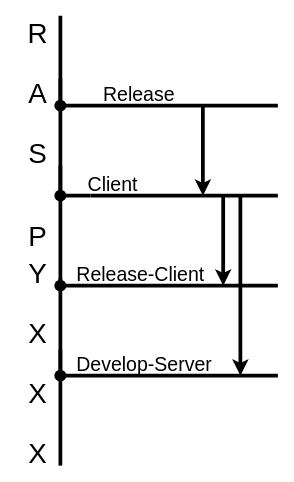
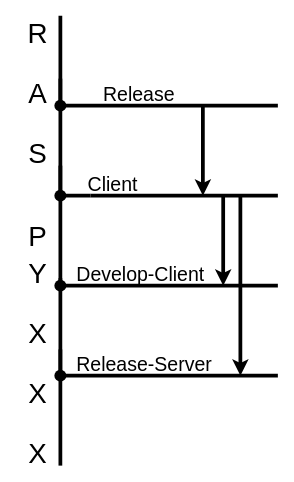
node "Release-Client": label "Release-Client" -> "Develop-Client"
node "Develop-Server": label "Develop-Server" -> "Release-Server"
